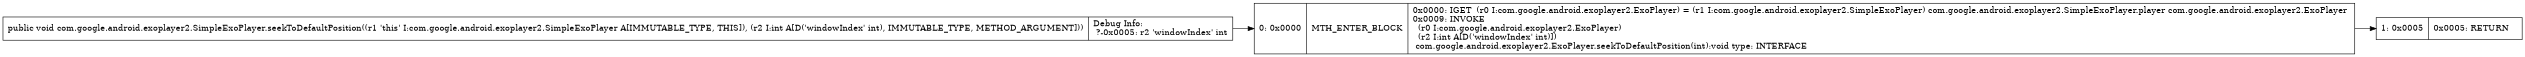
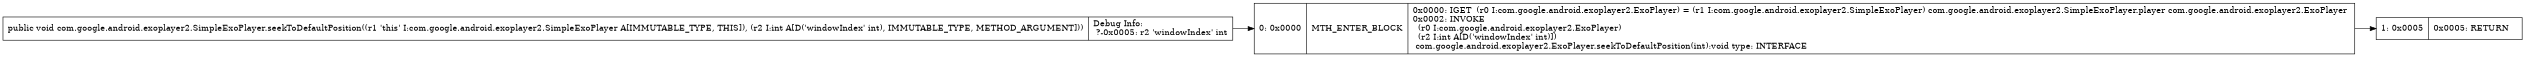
node "0: 0x0000": text "0x0009: INVOKE" -> "0x0002: INVOKE"
